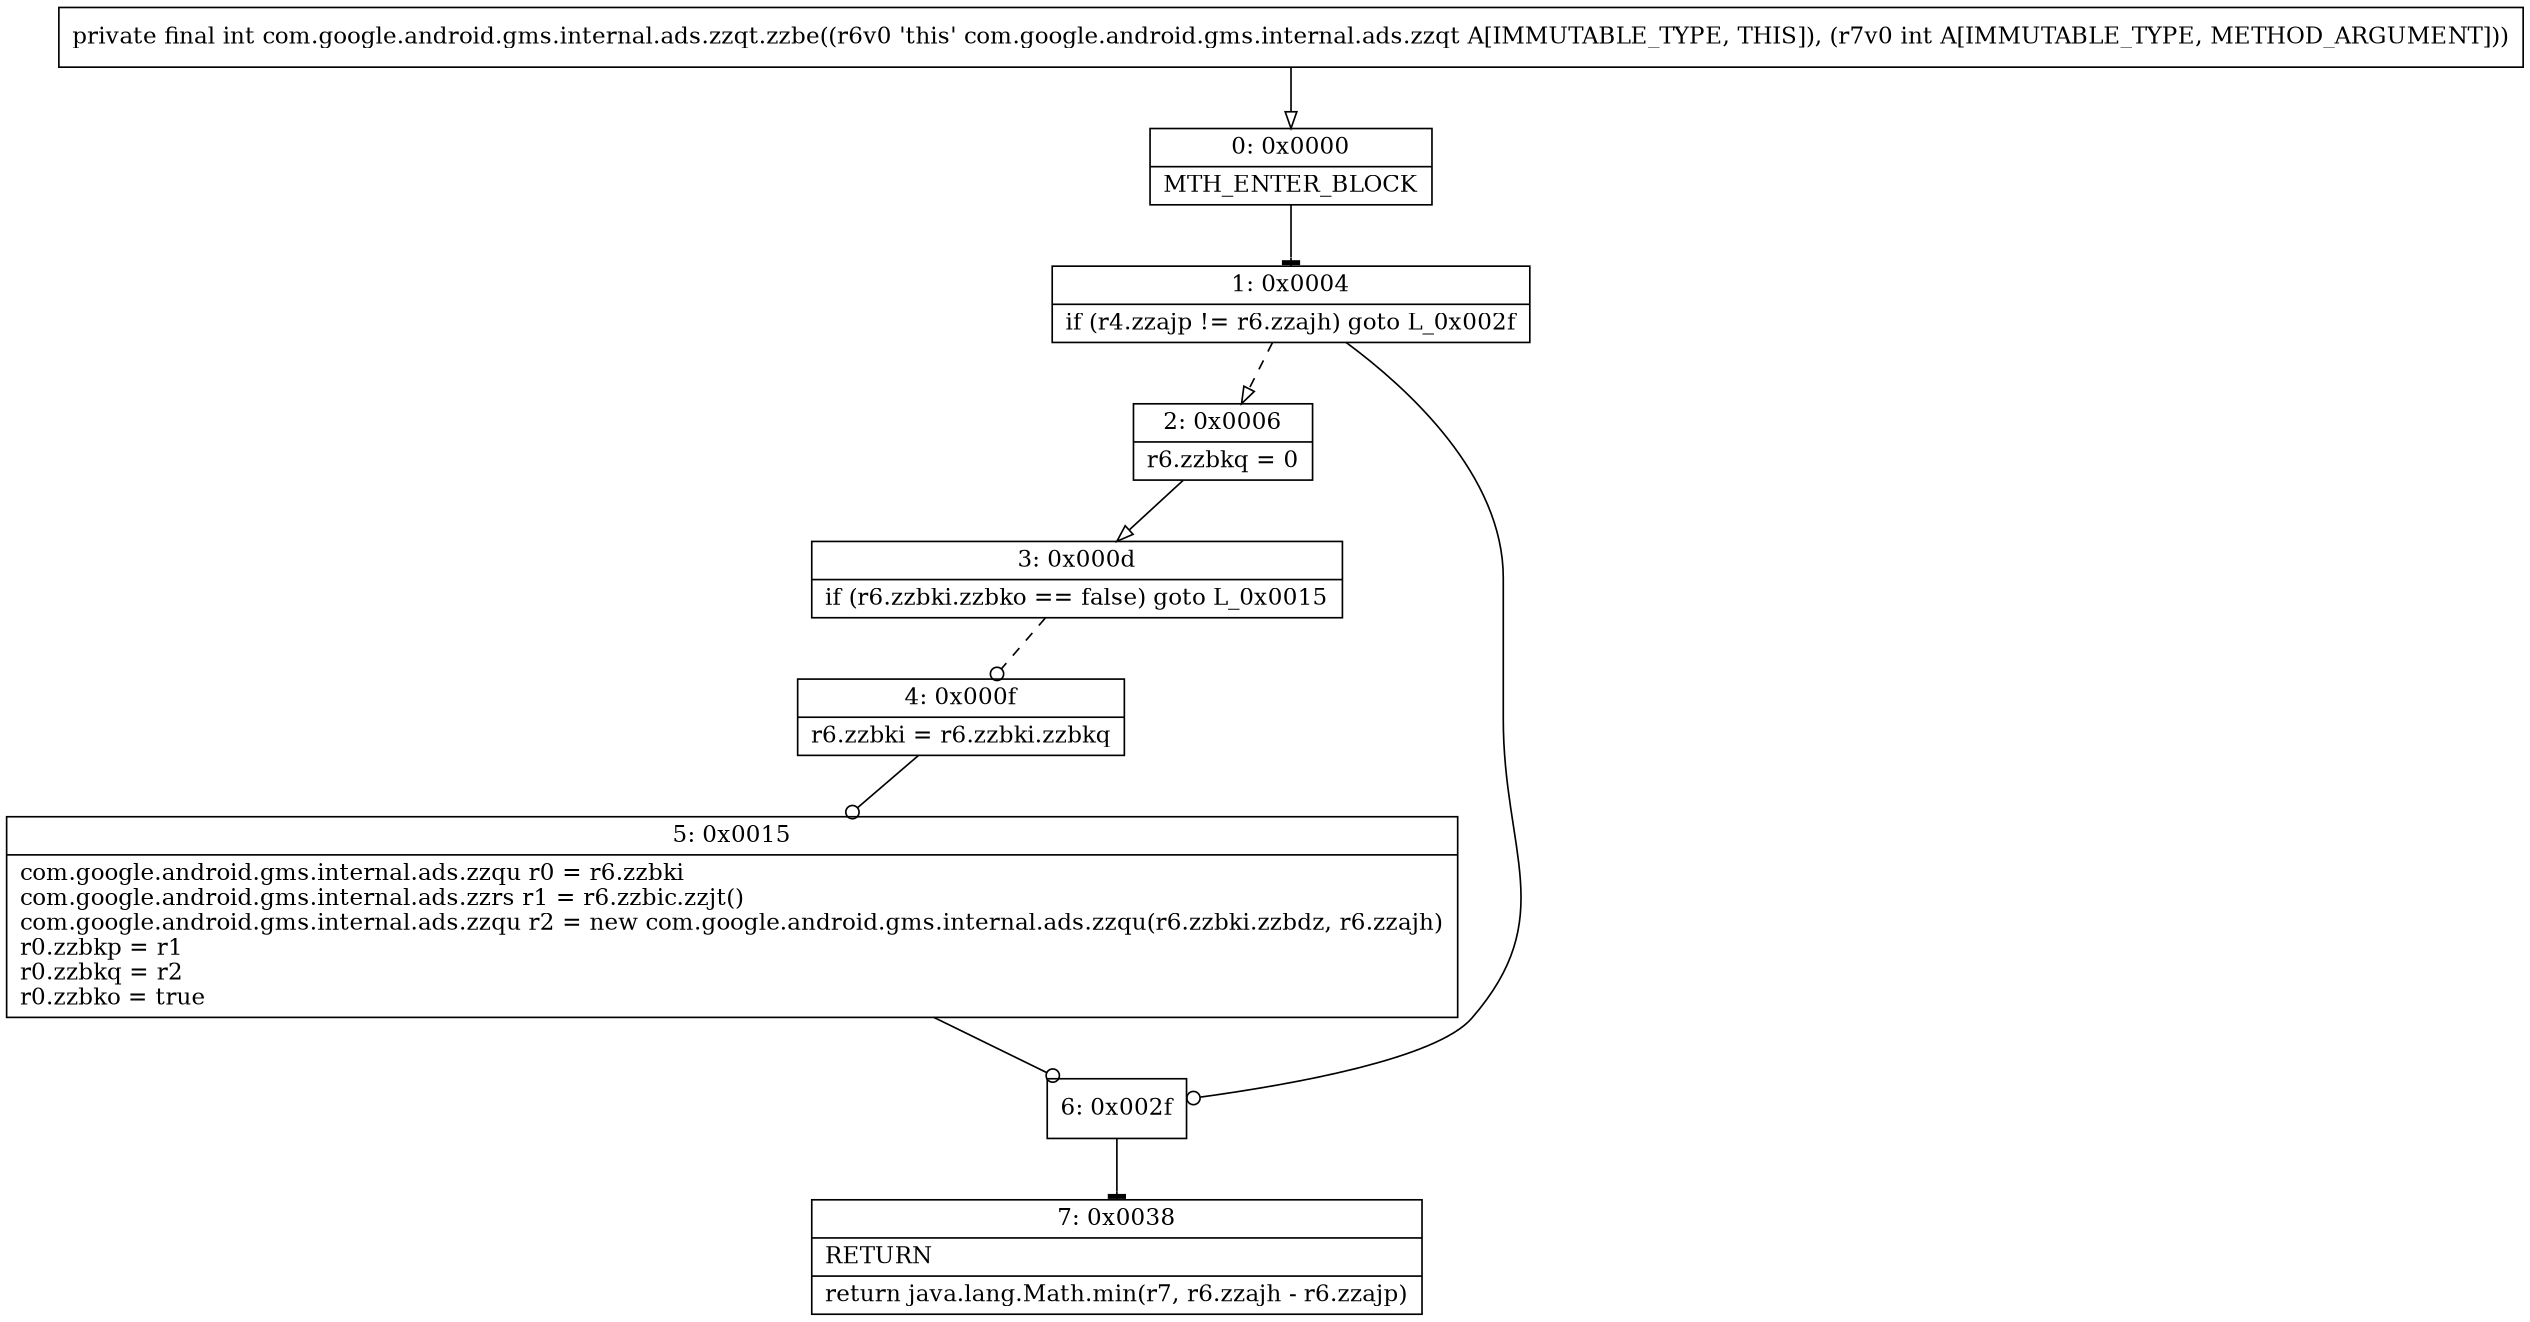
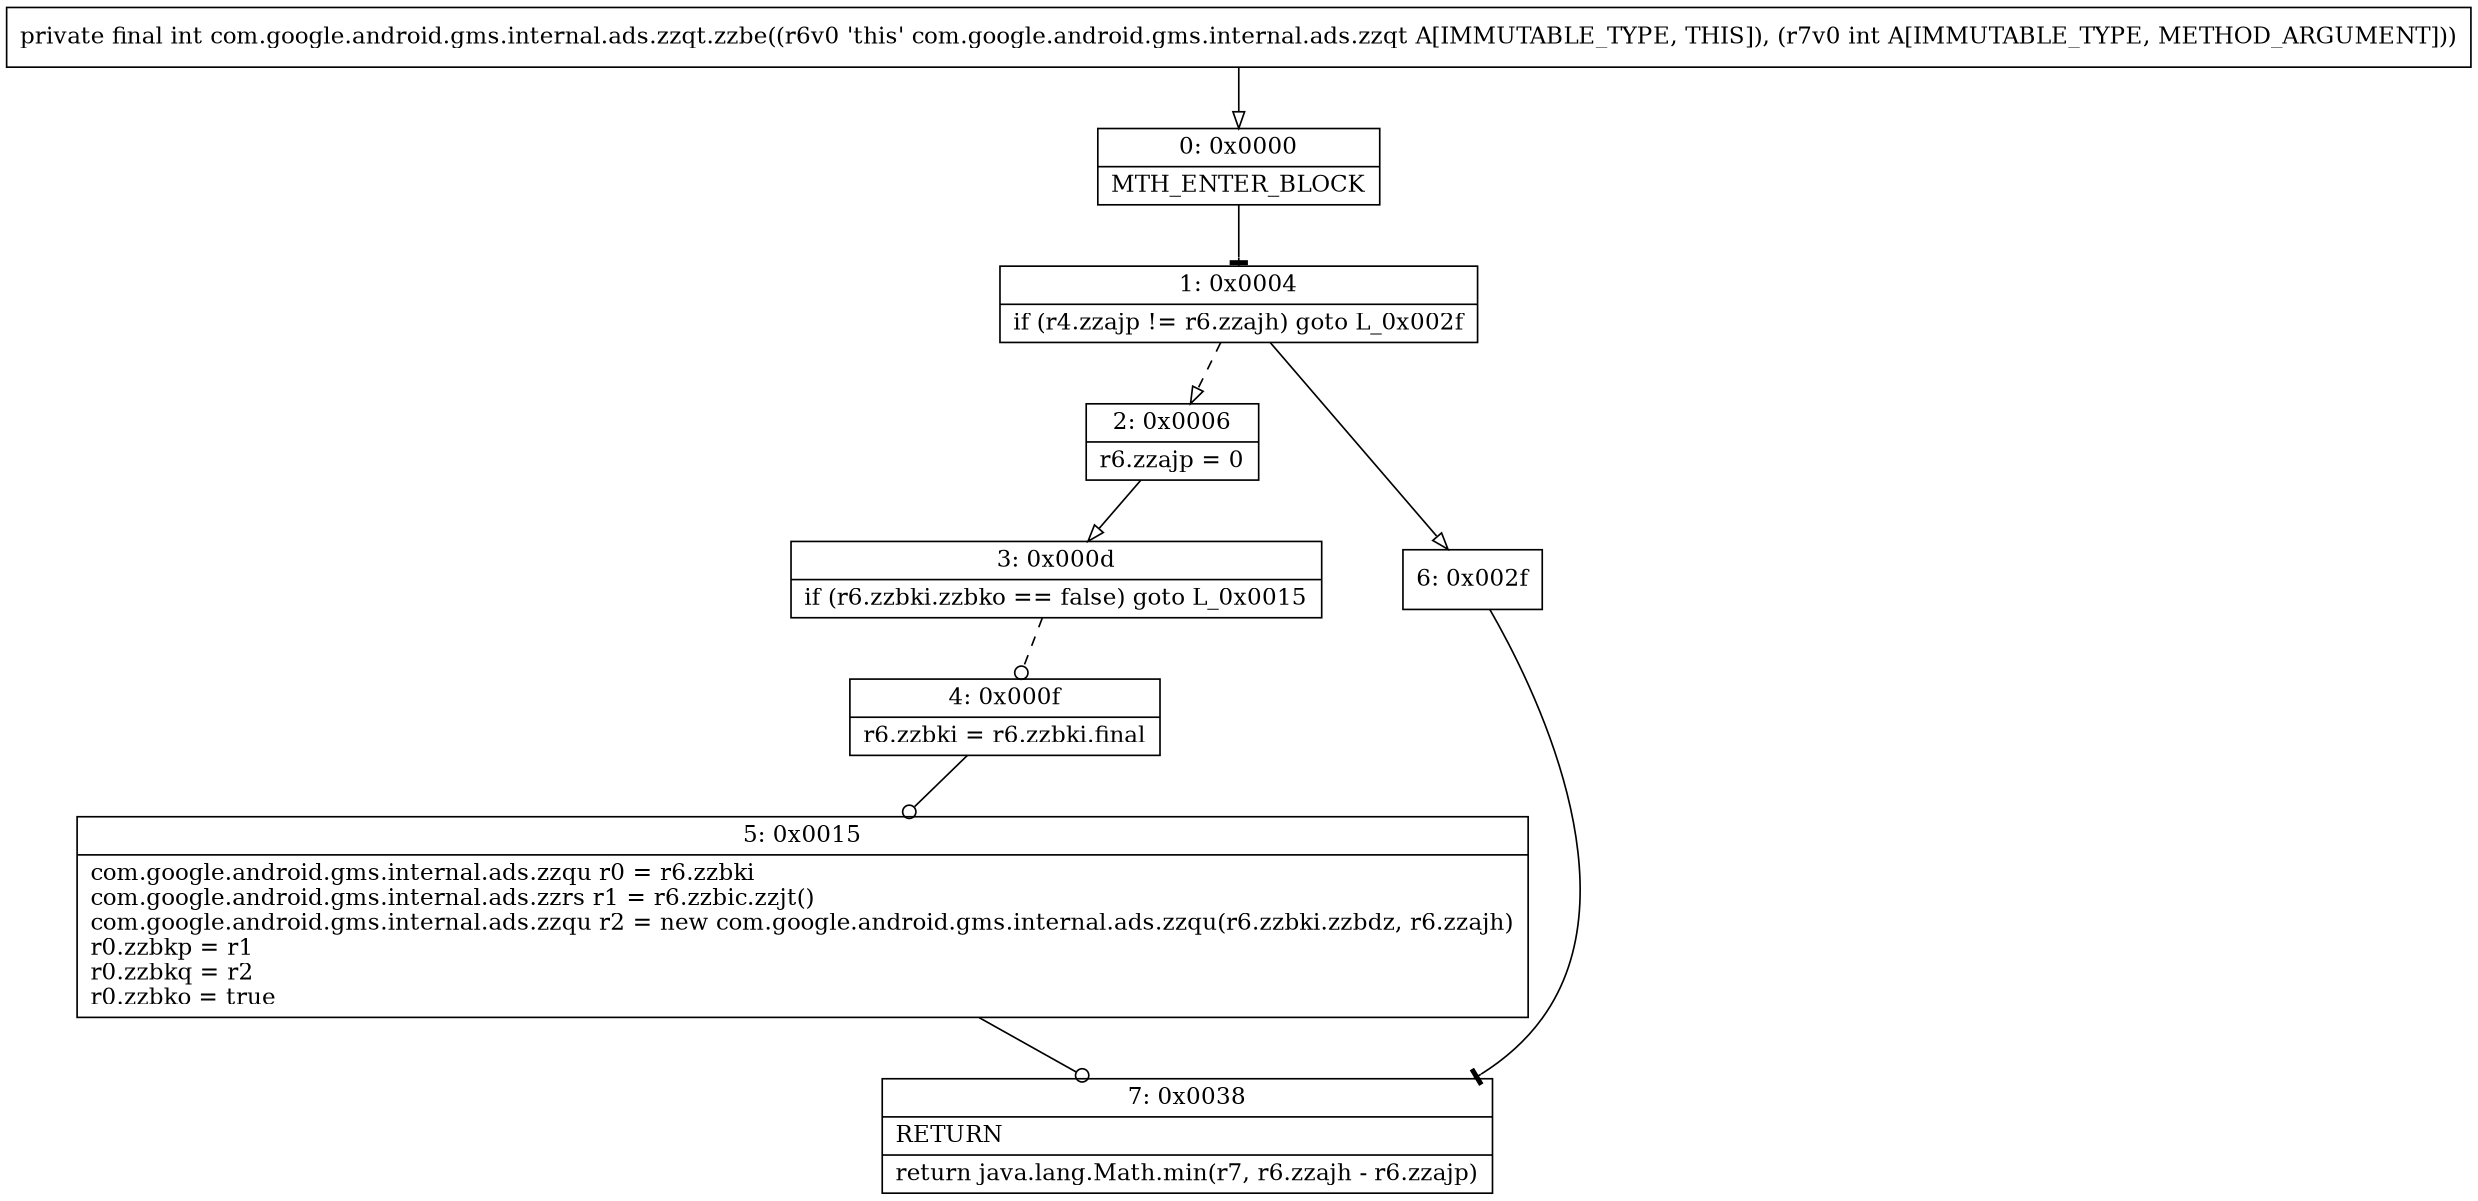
node "2: 0x0006": text "r6.zzbkq = 0" -> "r6.zzajp = 0"
node "4: 0x000f": text "r6.zzbki = r6.zzbki.zzbkq" -> "r6.zzbki = r6.zzbki.final"
edge "1: 0x0004" -> "6: 0x002f": arrowhead odot -> onormal
edge "5: 0x0015" -> "6: 0x002f": now "5: 0x0015" -> "7: 0x0038"
